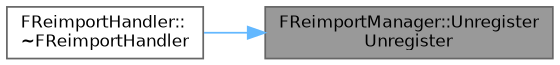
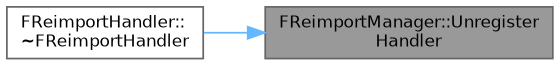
node "FReimportManager::Unregister Unregister": label "FReimportManager::Unregister Unregister" -> "FReimportManager::Unregister Handler"
